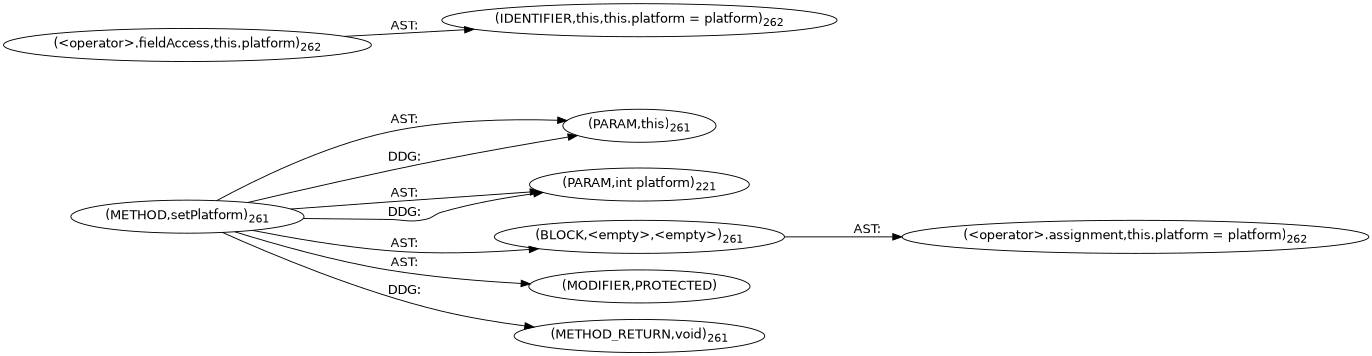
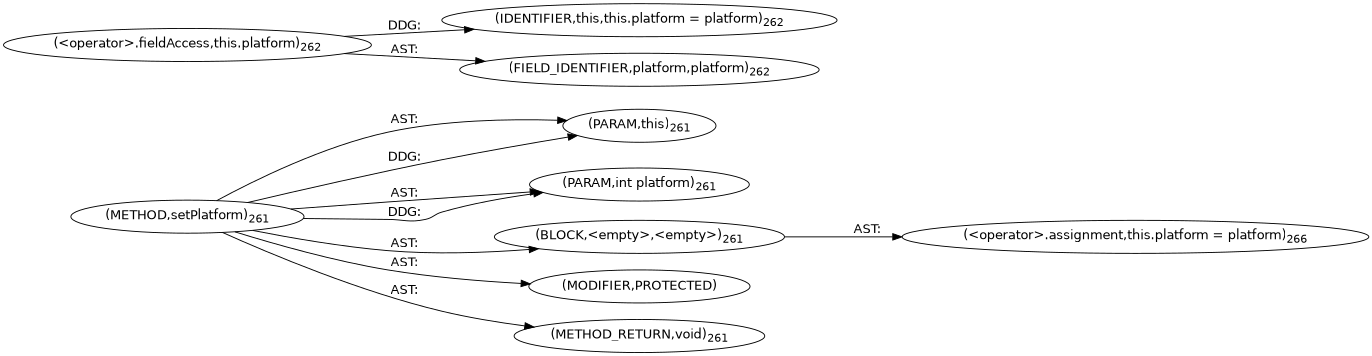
edge "(<operator>.fieldAccess,this.platform)" -> "(IDENTIFIER,this,this.platform = platform)": label "AST: " -> "DDG: "
node "(FIELD_IDENTIFIER,platform,platform)": added
node "(PARAM,int platform)": text "221" -> "261"
node "(<operator>.assignment,this.platform = platform)": text "262" -> "266"
edge "(METHOD,setPlatform)" -> "(METHOD_RETURN,void)": label "DDG: " -> "AST: "
